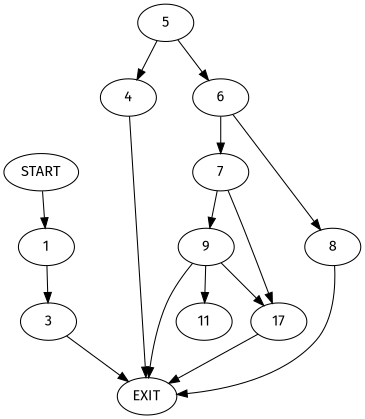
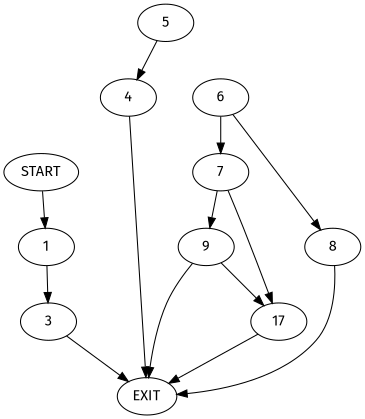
edge "5" -> "6": removed
node "11": removed
